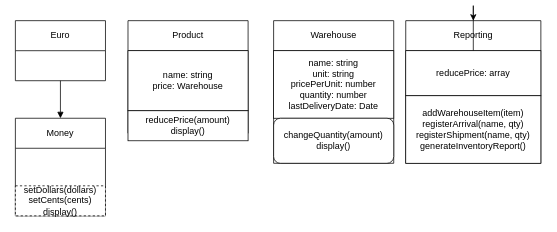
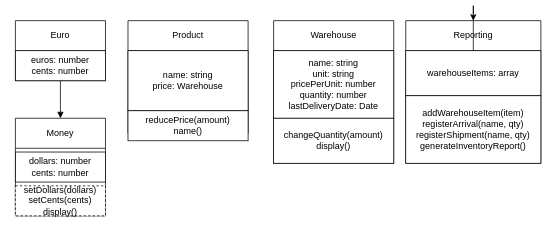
node "euros: number cents: number": added
node "reducePrice: array": label "reducePrice: array" -> "warehouseItems: array"
node "reducePrice(amount) display()": label "reducePrice(amount) display()" -> "reducePrice(amount) name()"
node "changeQuantity(amount) display()": shape rounded rectangle -> rectangle
node "dollars: number cents: number": added
